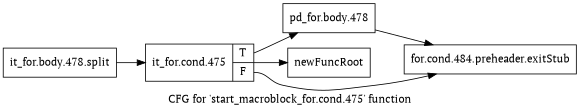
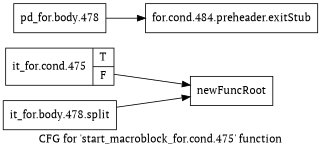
edge "it_for.cond.475" -> "pd_for.body.478": removed
edge "it_for.body.478.split" -> "it_for.cond.475": now "it_for.body.478.split" -> "newFuncRoot"
edge "it_for.cond.475" -> "for.cond.484.preheader.exitStub": removed
